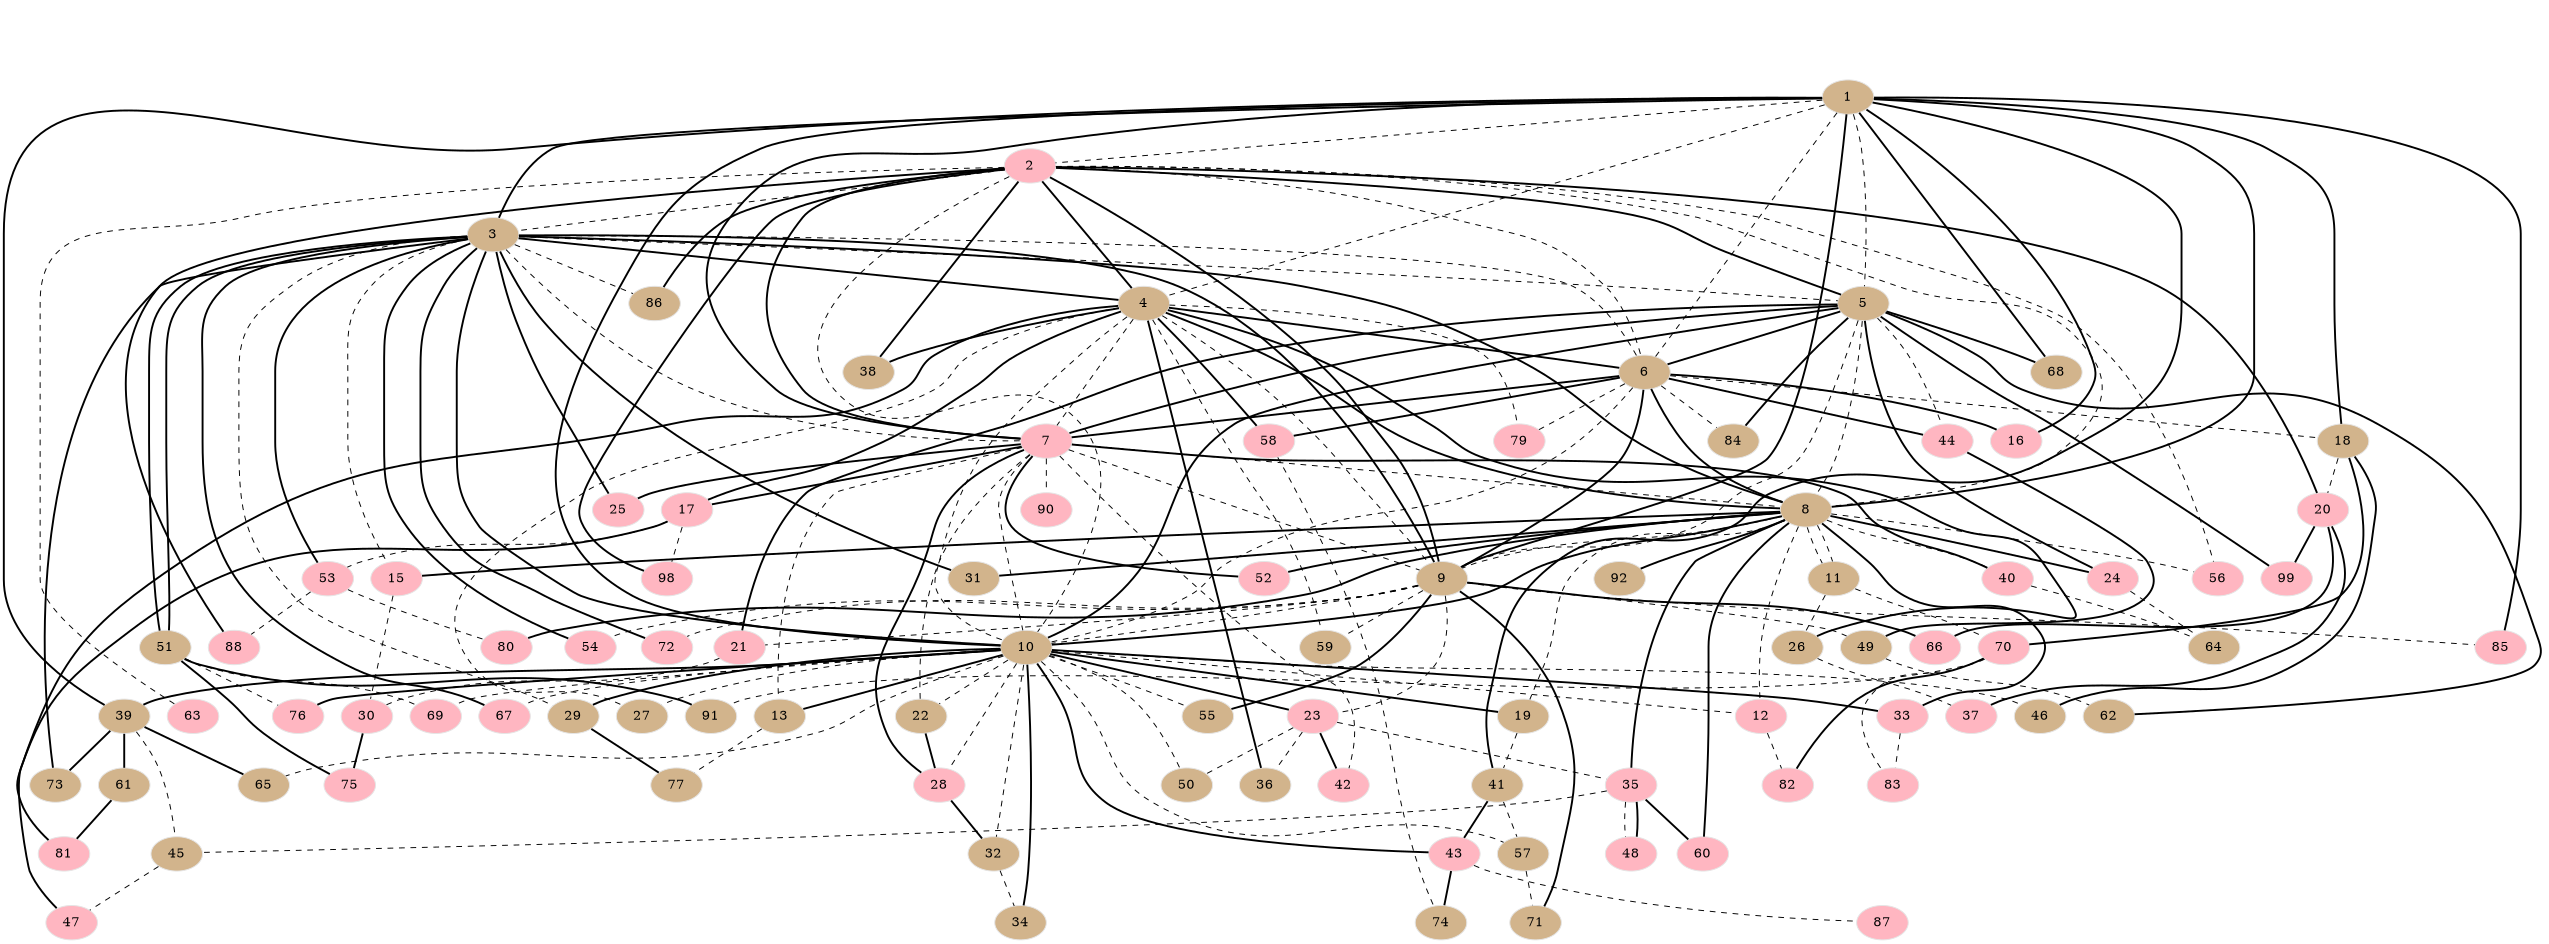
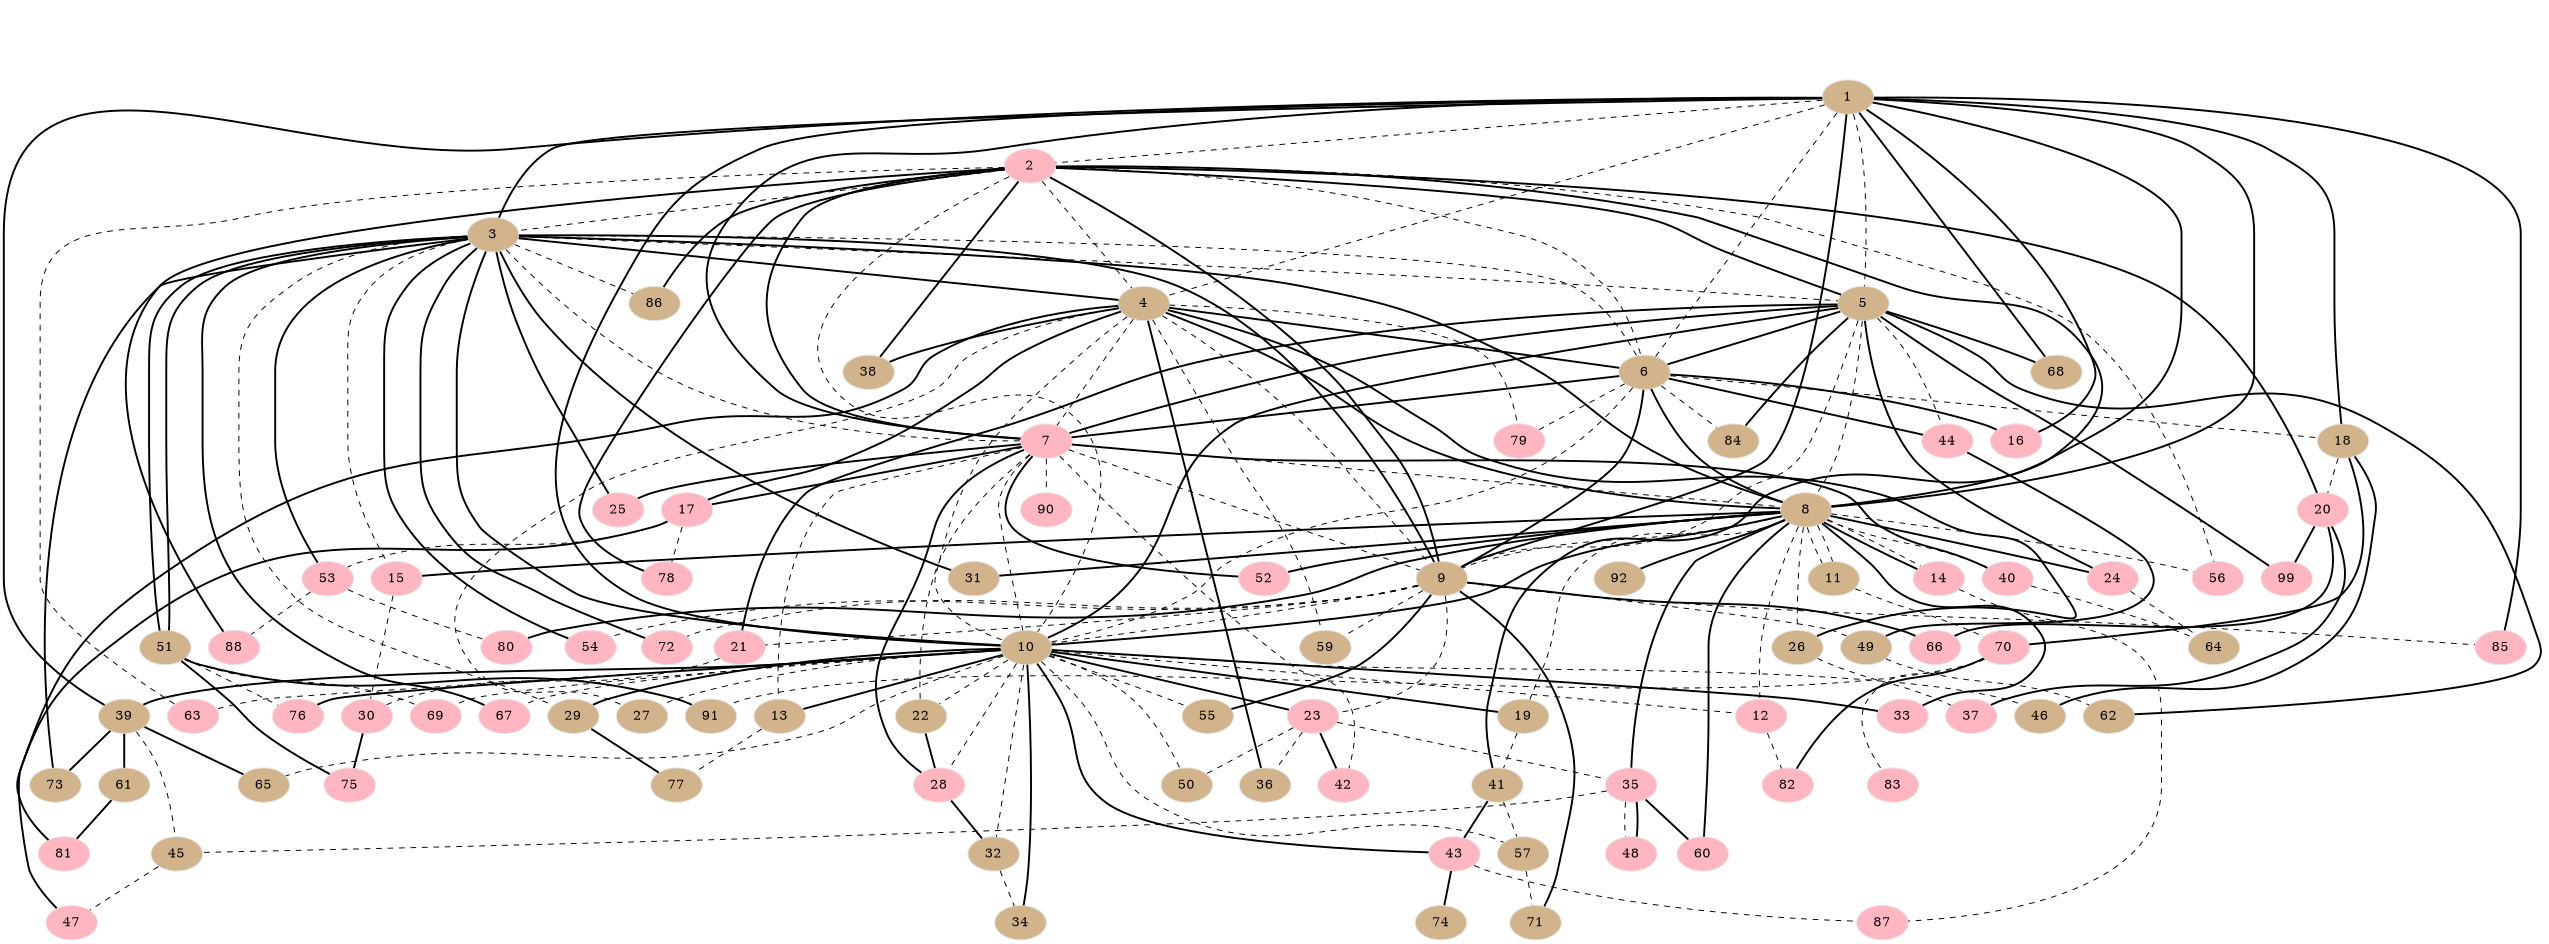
edge "2" -- "4": style bold -> dashed
edge "2" -- "8": style dashed -> bold
node "58": removed
node "98": label "98" -> "78"
node "14": added
edge "11" -- "26": now "8" -- "26"
edge "10" -- "63": added
edge "33" -- "83": removed
